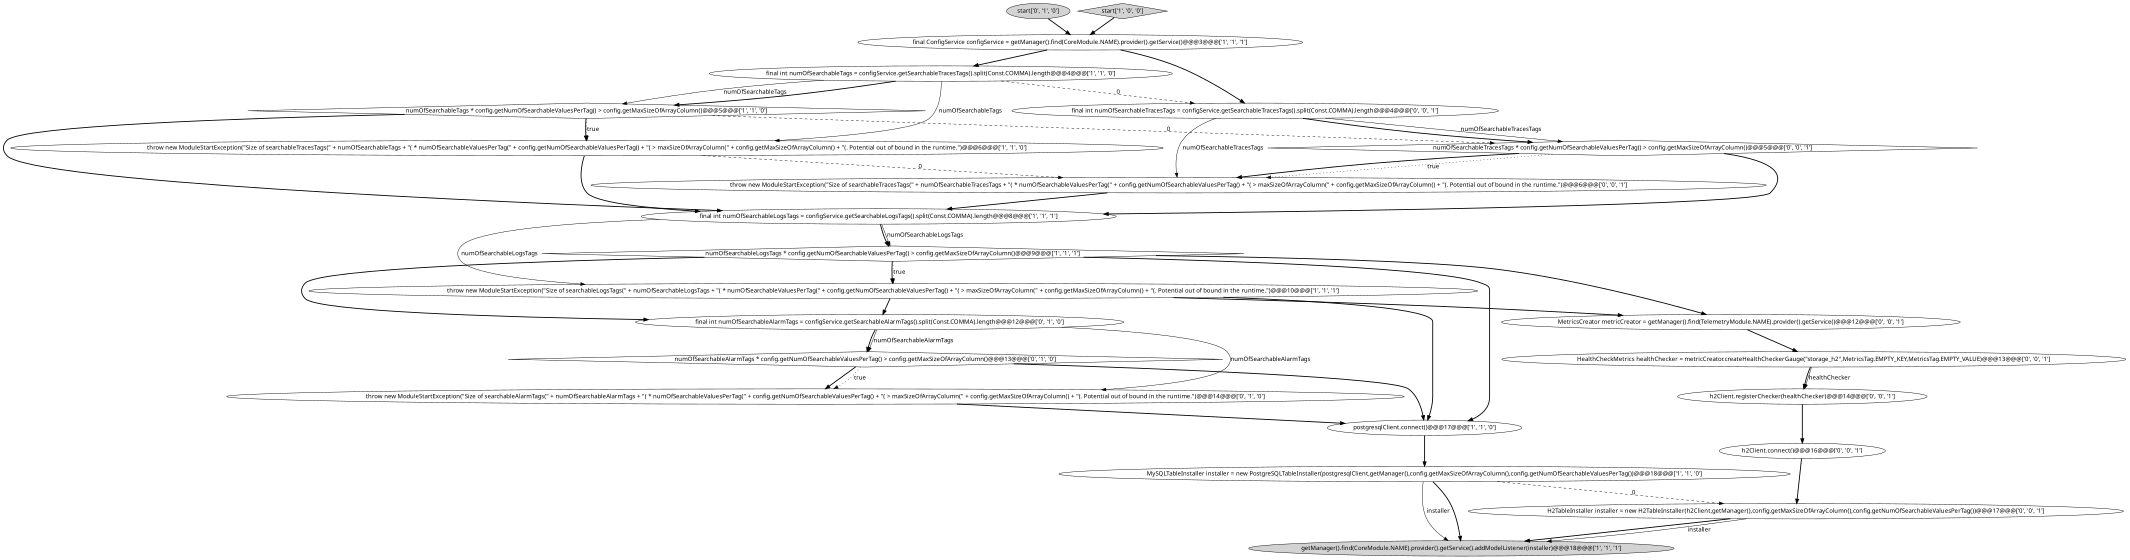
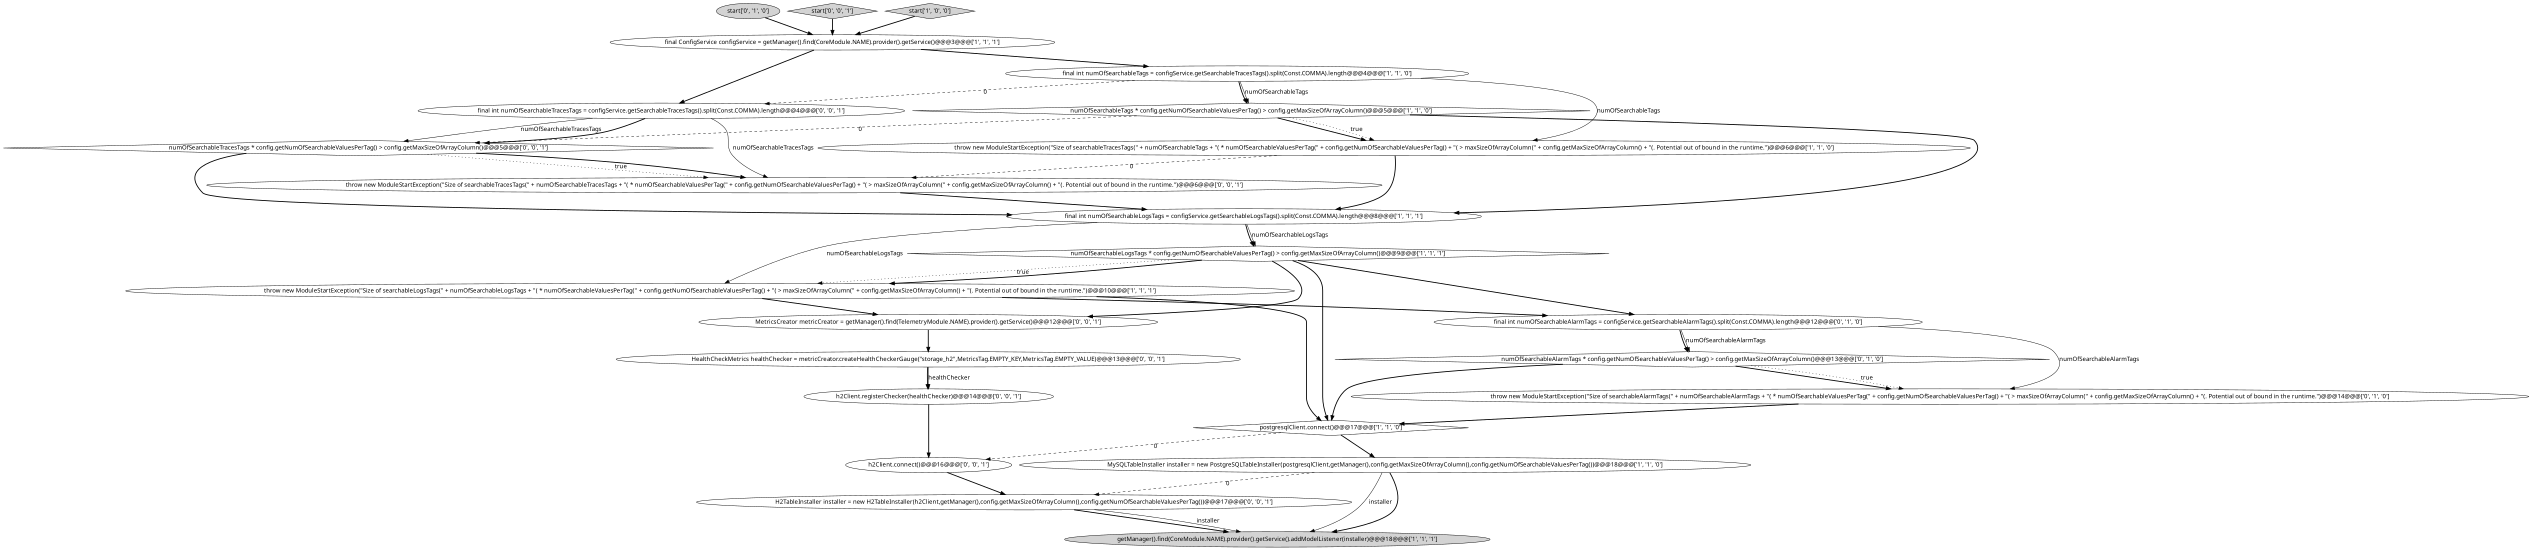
node "start['0', '0', '1']": added
node "postgresqlClient.connect()@@@17@@@['1', '1', '0']": shape ellipse -> diamond
edge "postgresqlClient.connect()@@@17@@@['1', '1', '0']" -> "h2Client.connect()@@@16@@@['0', '0', '1']": added, label "0"
